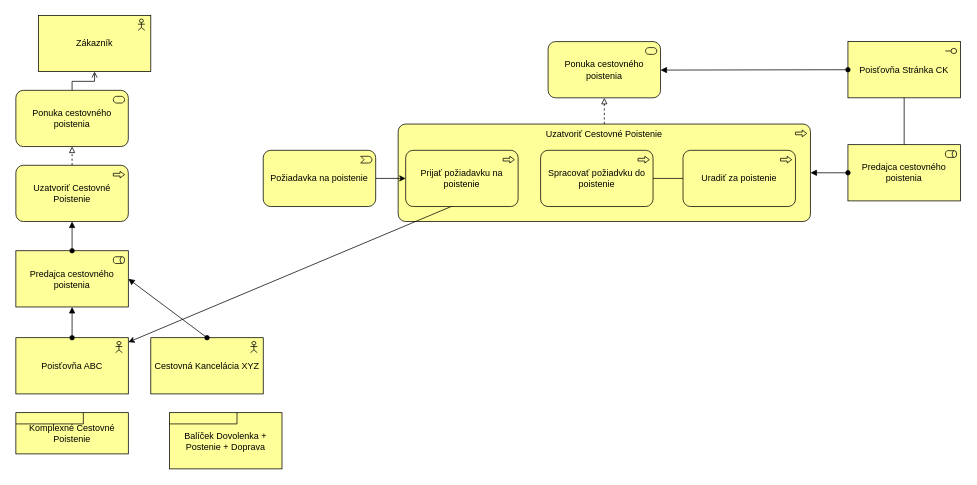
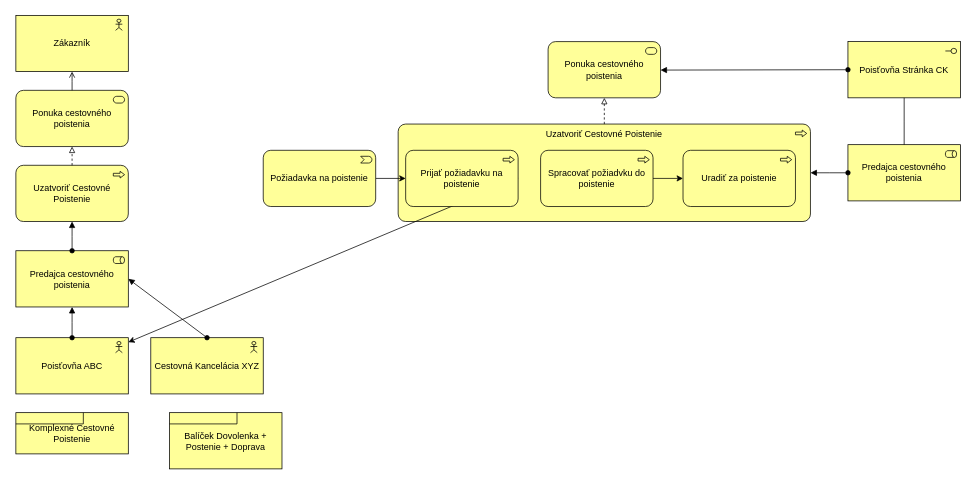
node "Zákazník": moved (94, 44) -> (72, 44)
edge "Spracovať požiadvku do poistenie" -- "Uradiť za poistenie": arrowhead none -> classic
